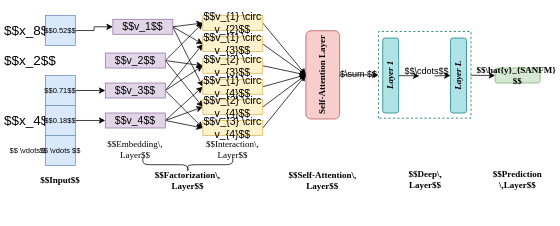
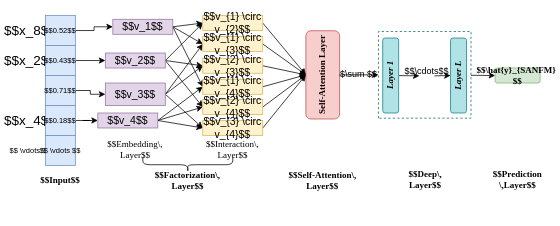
node "$$0.43$$": added
edge "$$0.43$$" -> "$$v_2$$": added
node "$$v_3$$": size 60x15 -> 60x23
node "$$v_4$$": moved (135, 120) -> (128, 120)
